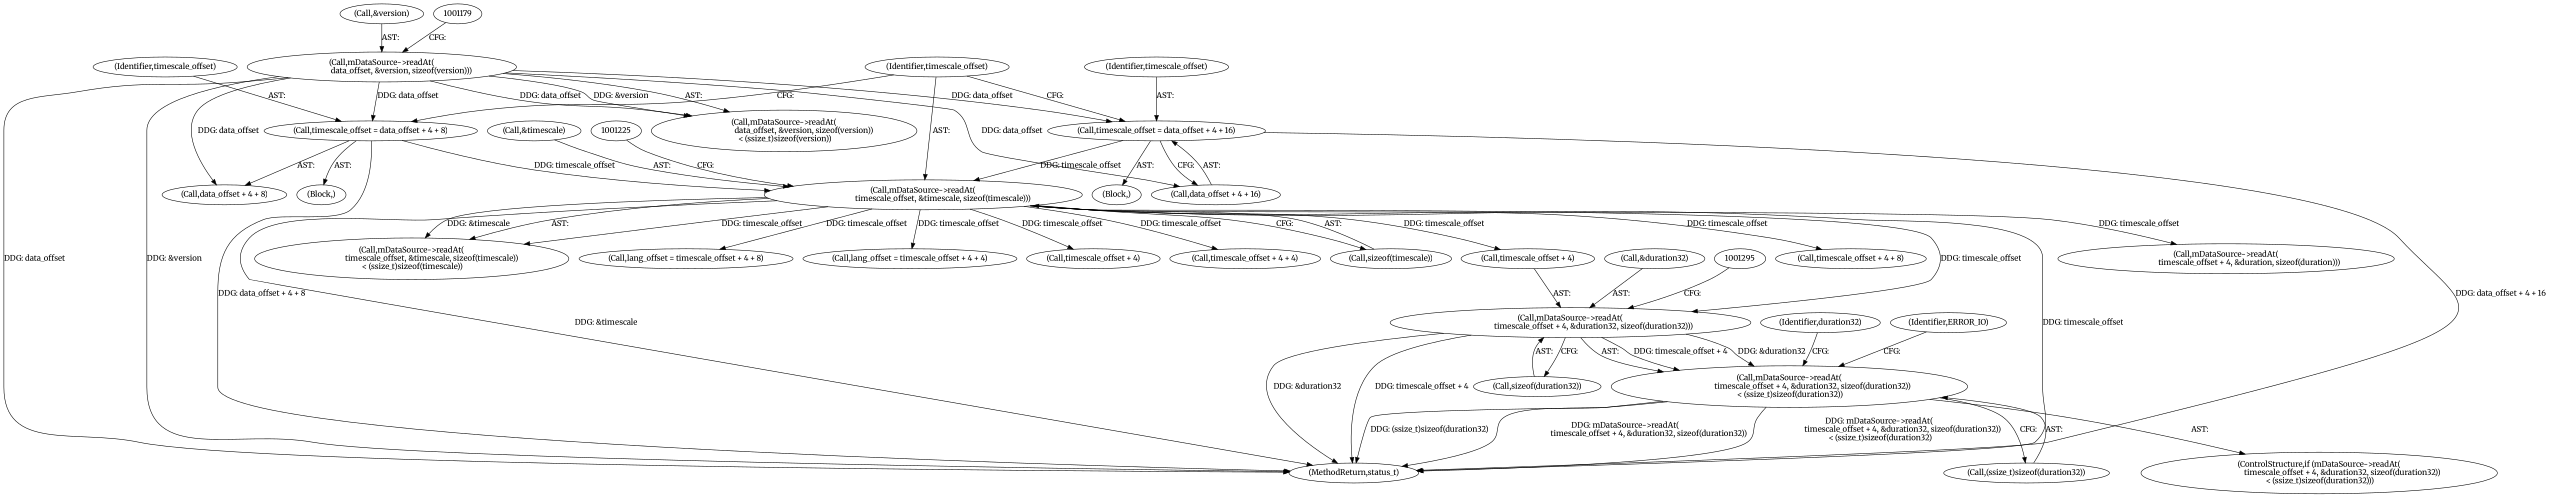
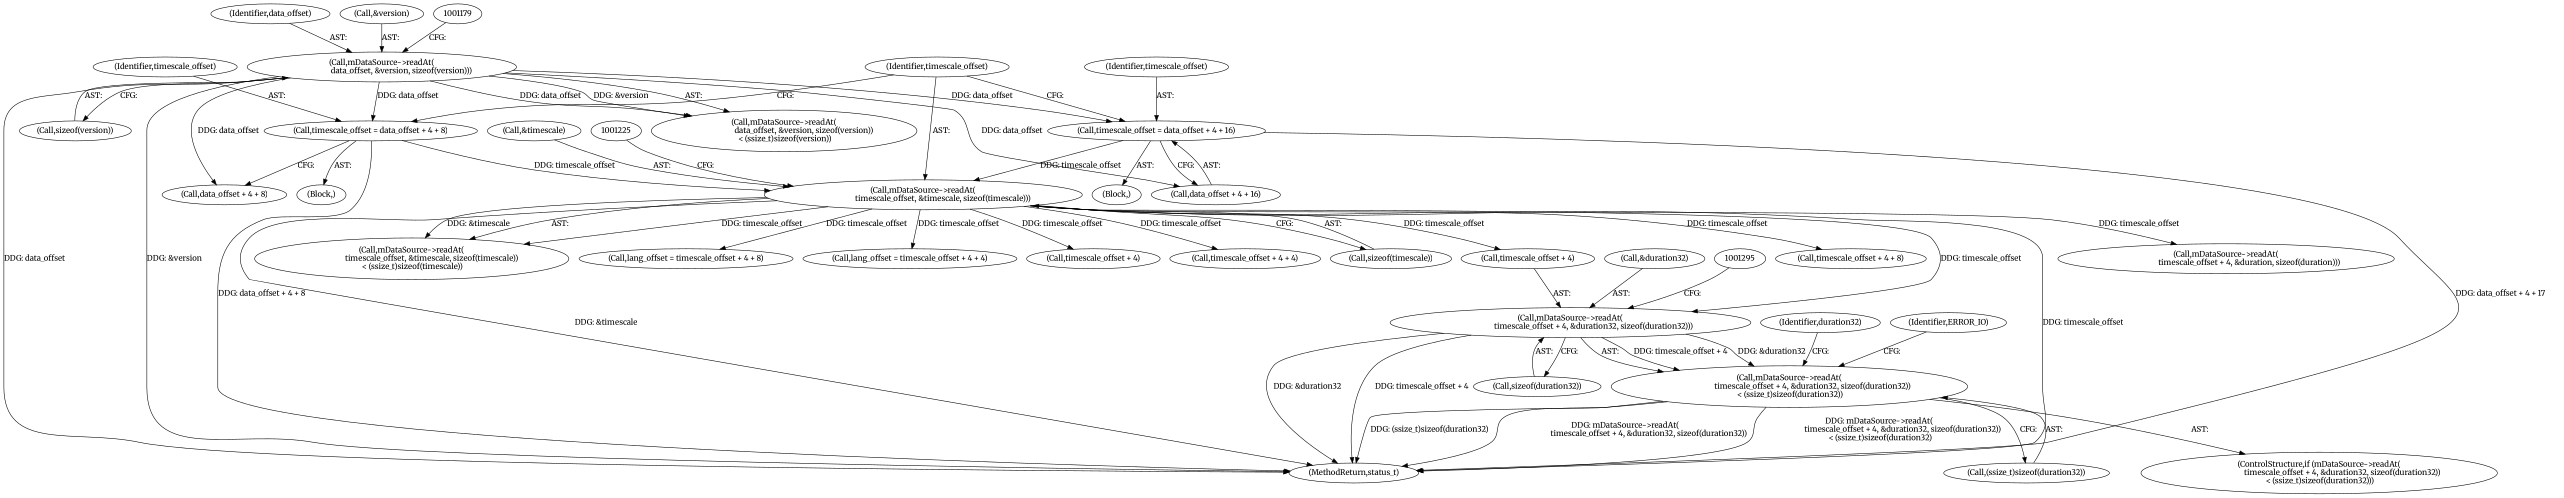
node "(Identifier,data_offset)": added
node "(Call,sizeof(version))": added
edge "(Call,timescale_offset = data_offset + 4 + 8)" -> "(Call,data_offset + 4 + 8)": label "AST: " -> "CFG: "
edge "(Call,timescale_offset = data_offset + 4 + 16)" -> "(MethodReturn,status_t)": label "DDG: data_offset + 4 + 16" -> "DDG: data_offset + 4 + 17"
